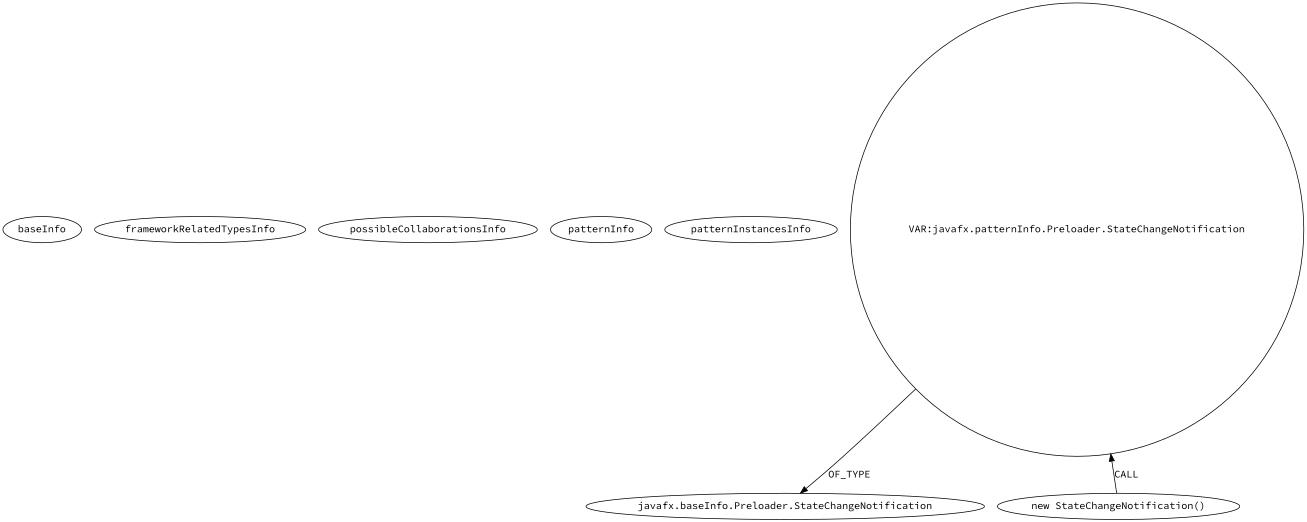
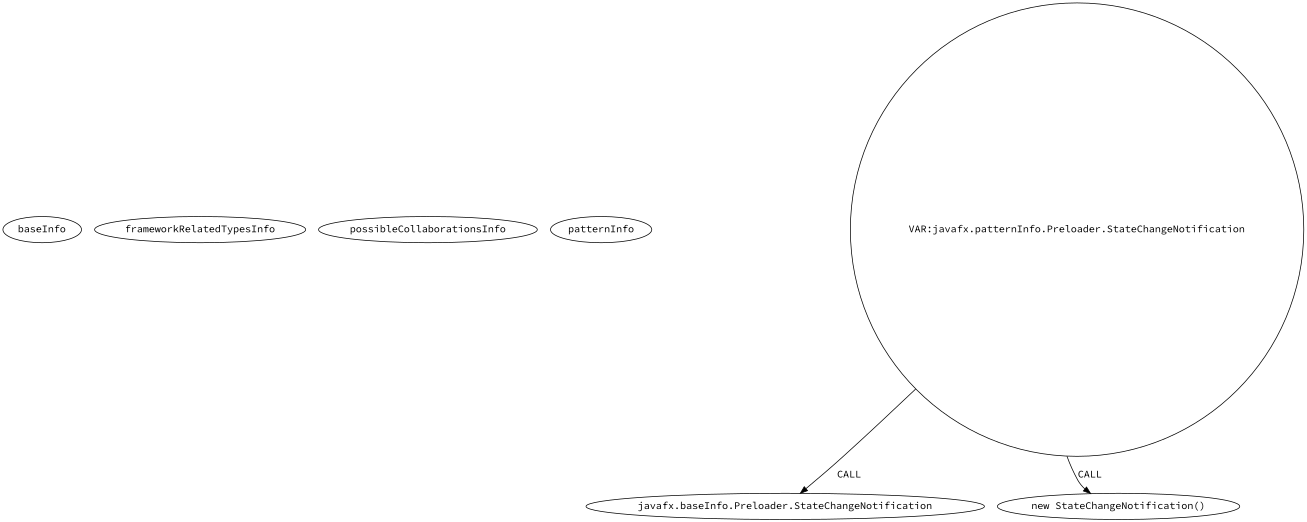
node "patternInstancesInfo": removed
edge "VAR:javafx.patternInfo.Preloader.StateChangeNotification" -> "javafx.baseInfo.Preloader.StateChangeNotification": label "OF_TYPE" -> "CALL"
edge "new StateChangeNotification()" -> "VAR:javafx.patternInfo.Preloader.StateChangeNotification": reversed
